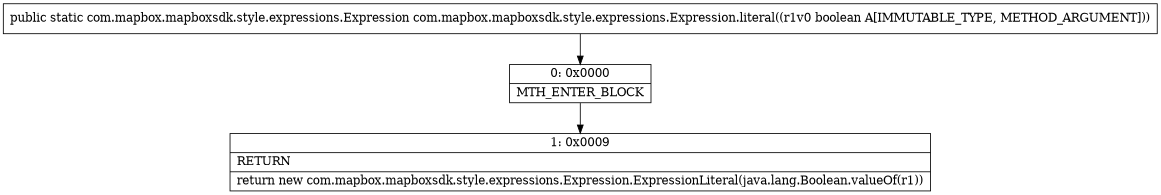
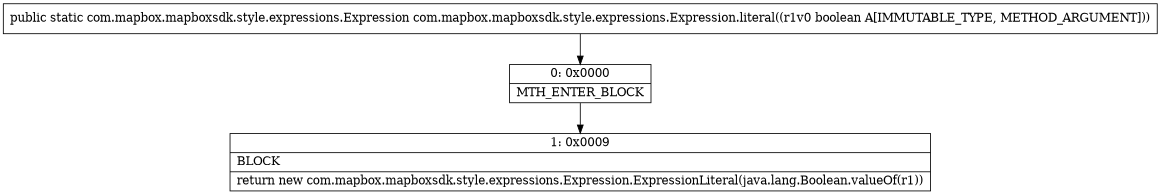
node "1: 0x0009": text "RETURN" -> "BLOCK"
